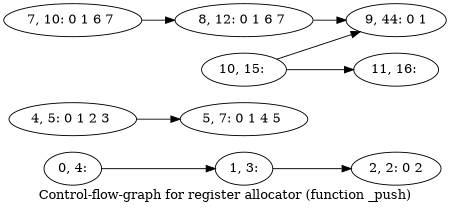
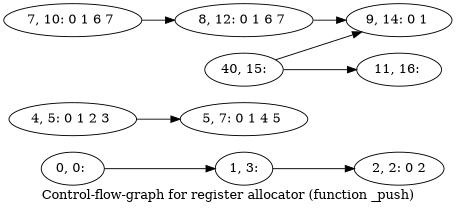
node "9, 44: 0 1": label "9, 44: 0 1" -> "9, 14: 0 1"
node "10, 15:": label "10, 15:" -> "40, 15:"
node "0, 4:": label "0, 4:" -> "0, 0:"
